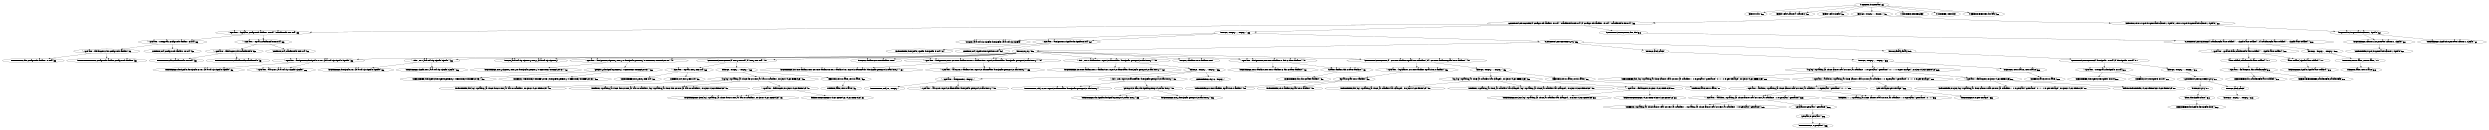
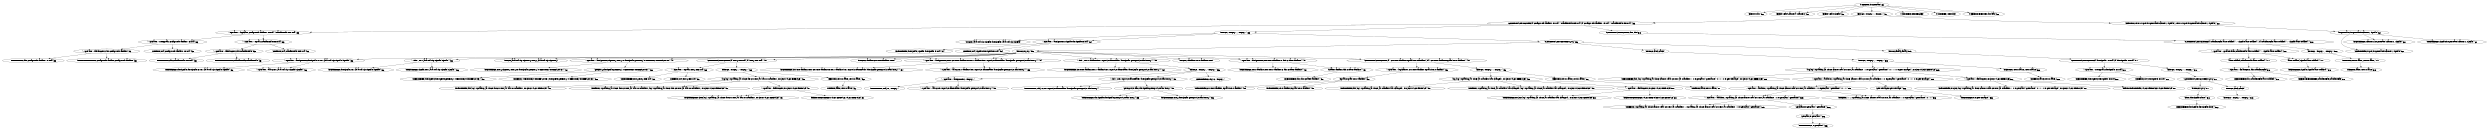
edge "(IDENTIFIER,scanners,isUpToDate(scanners, zipFile))" -> "(IDENTIFIER,super,isUpToDate(scanners, zipFile))": now "(isUpToDate,isUpToDate(scanners, zipFile))" -> "(IDENTIFIER,super,isUpToDate(scanners, zipFile))"
node "(<operator>.alloc,new java.util.zip.ZipFile(zipFile))": text "286" -> "486"
